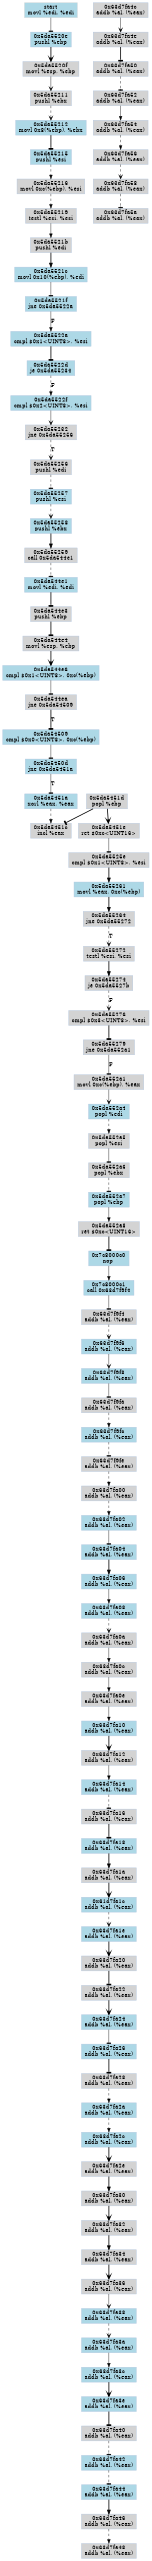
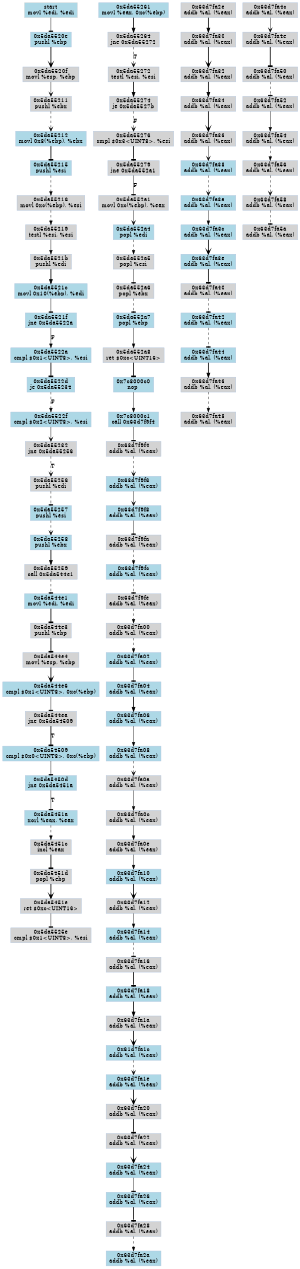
edge "0x5da5451d popl %ebp" -> "0x5da5451c incl %eax": reversed
edge "0x5da5525e cmpl $0x1<UINT8>, %esi" -> "0x5da55261 movl %eax, 0xc(%ebp)": removed
node "0x63d7fa2c addb %al, (%eax)": removed
